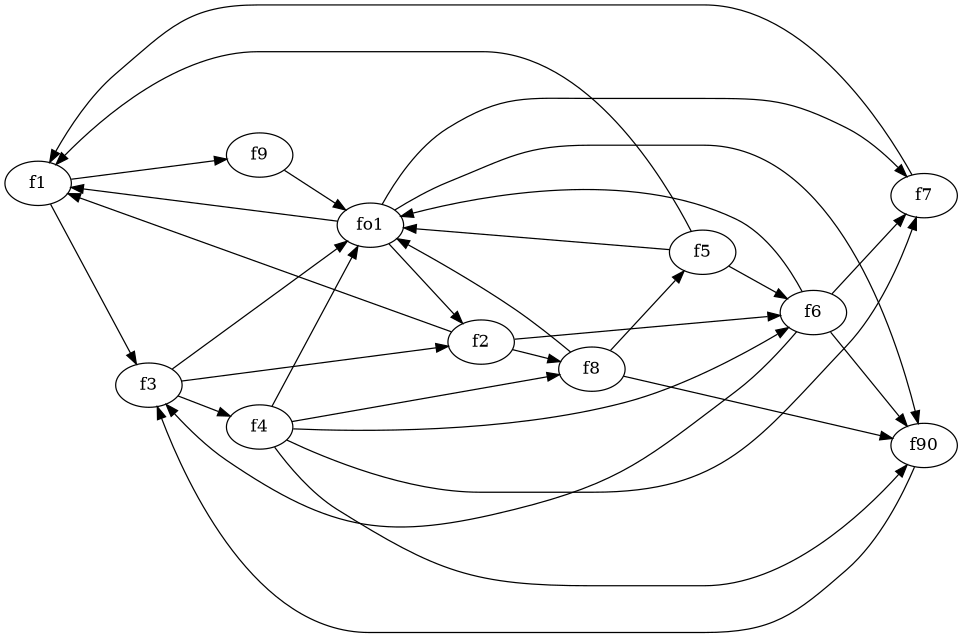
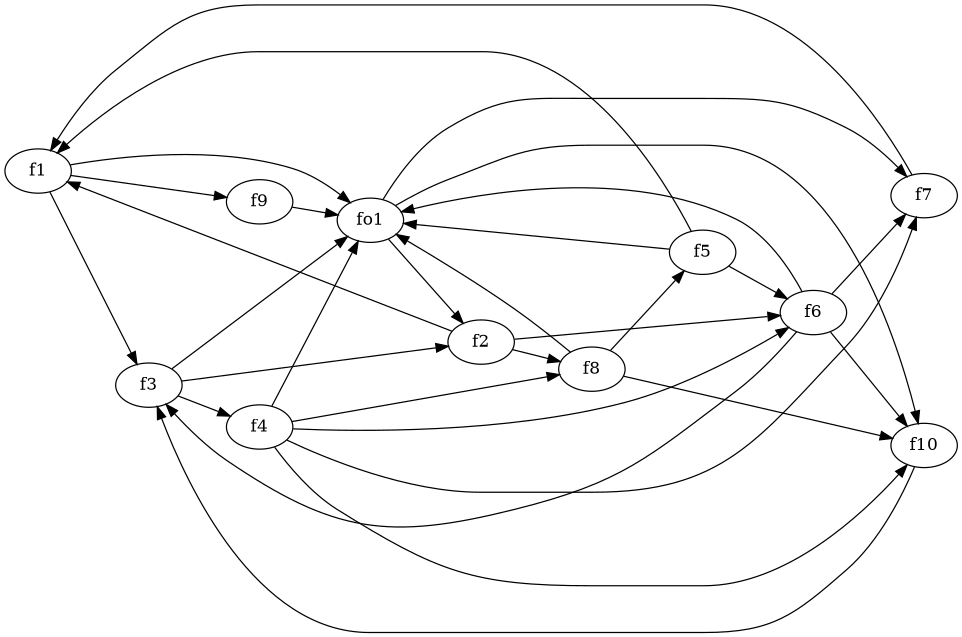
edge "fo1" -> "f1": reversed
node "f90": label "f90" -> "f10"
